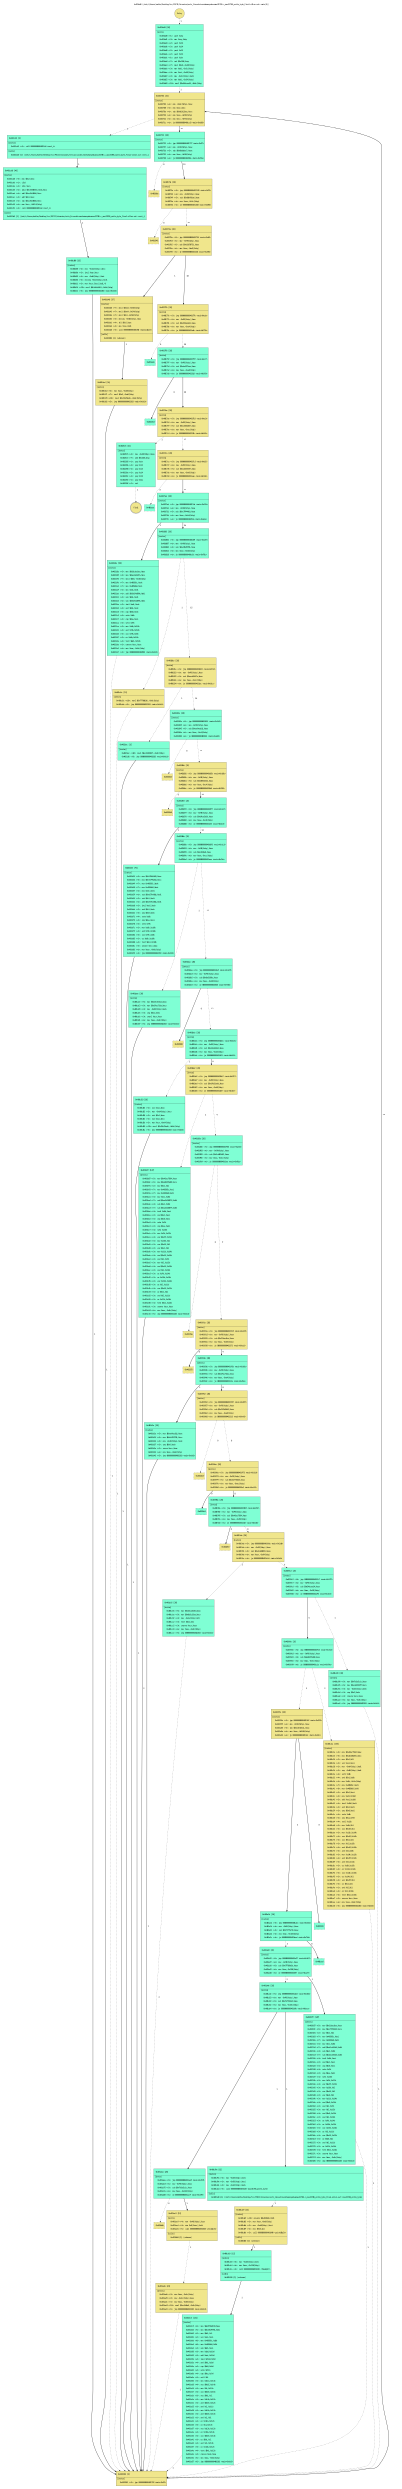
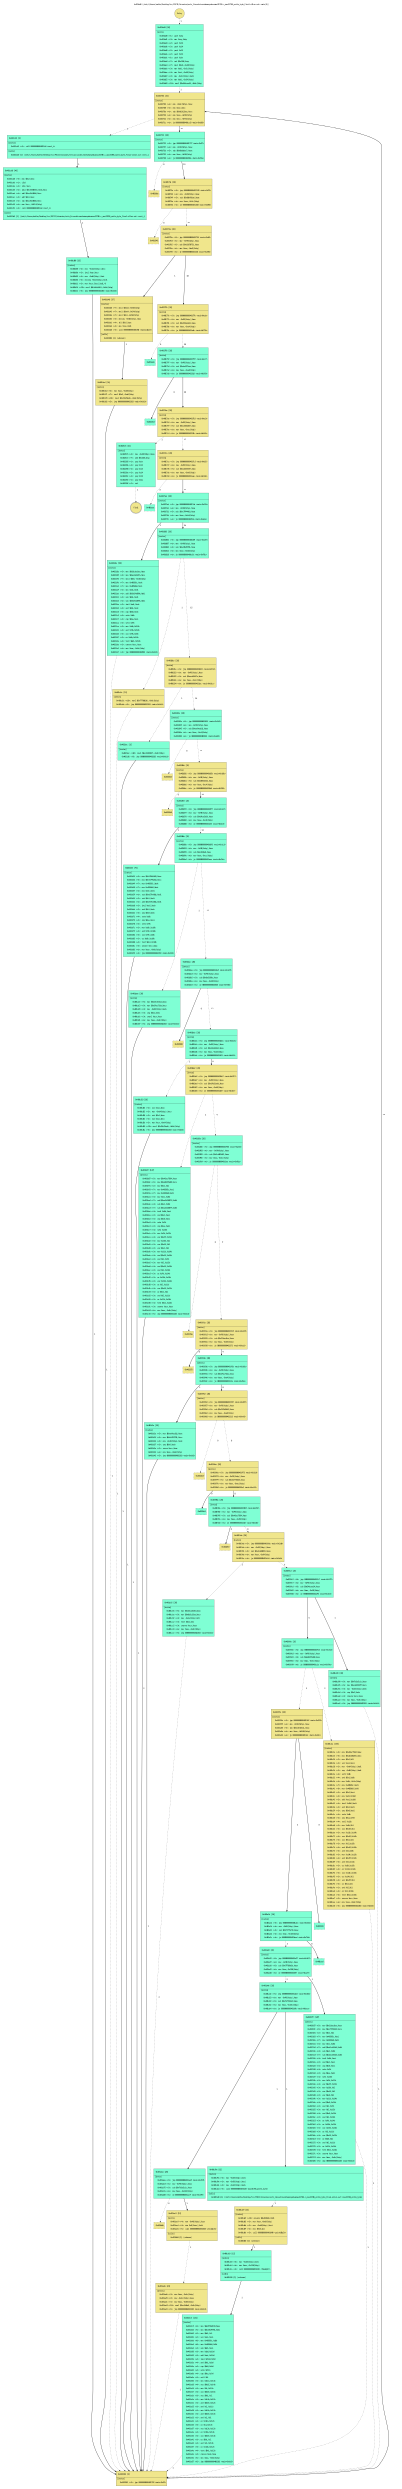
edge "0x4019c2 [28]" -> "0x401a90 [30]": style dashed -> bold
